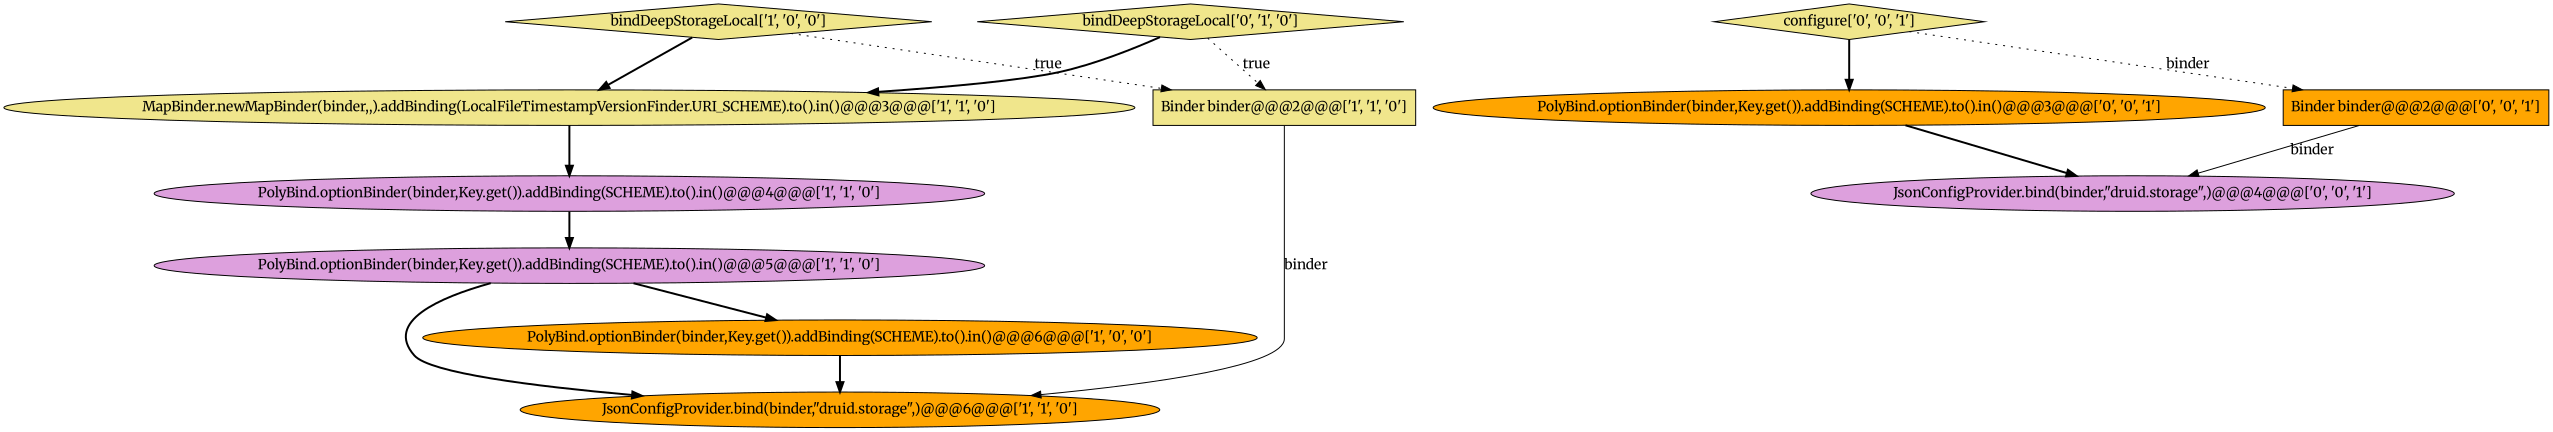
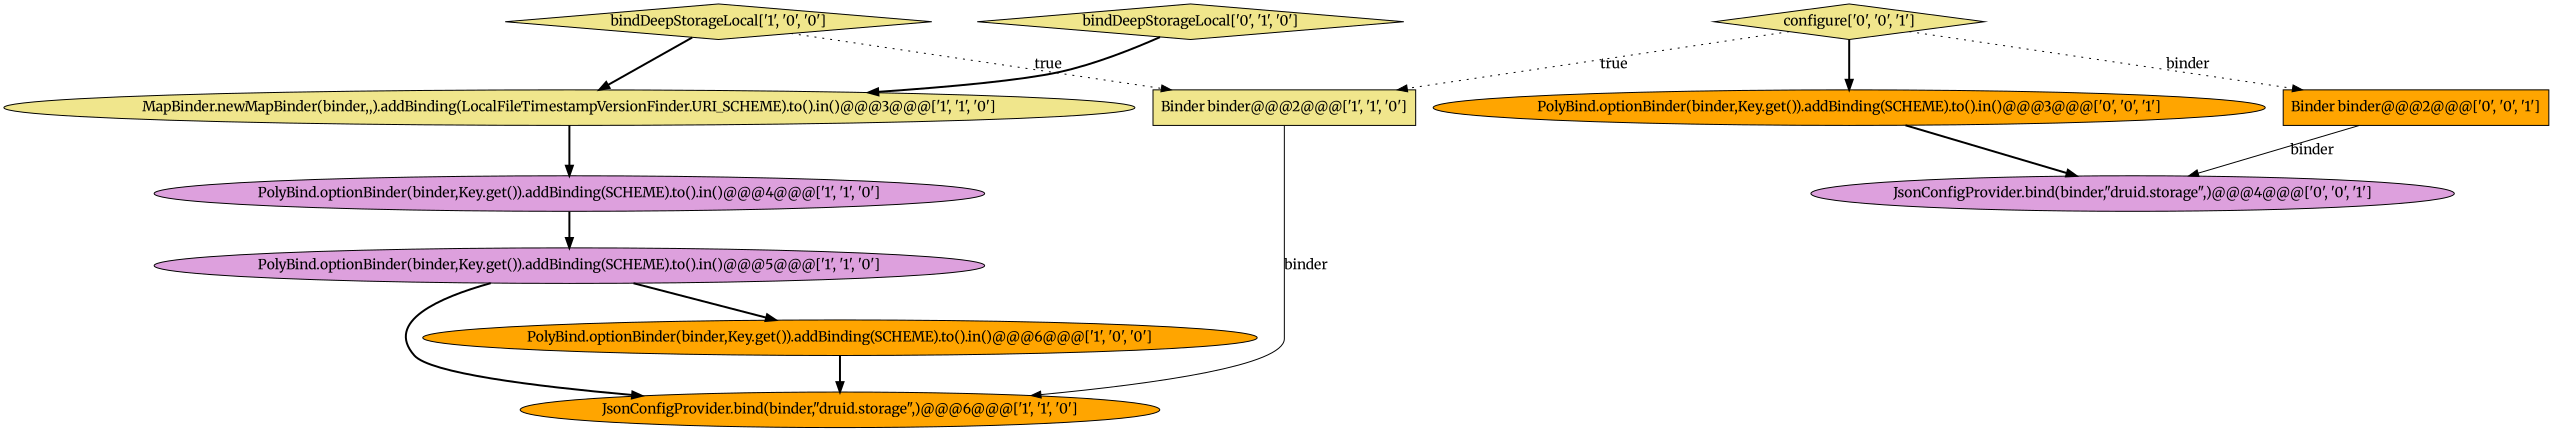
edge "bindDeepStorageLocal['0', '1', '0']" -> "Binder binder@@@2@@@['1', '1', '0']": now "configure['0', '0', '1']" -> "Binder binder@@@2@@@['1', '1', '0']"
